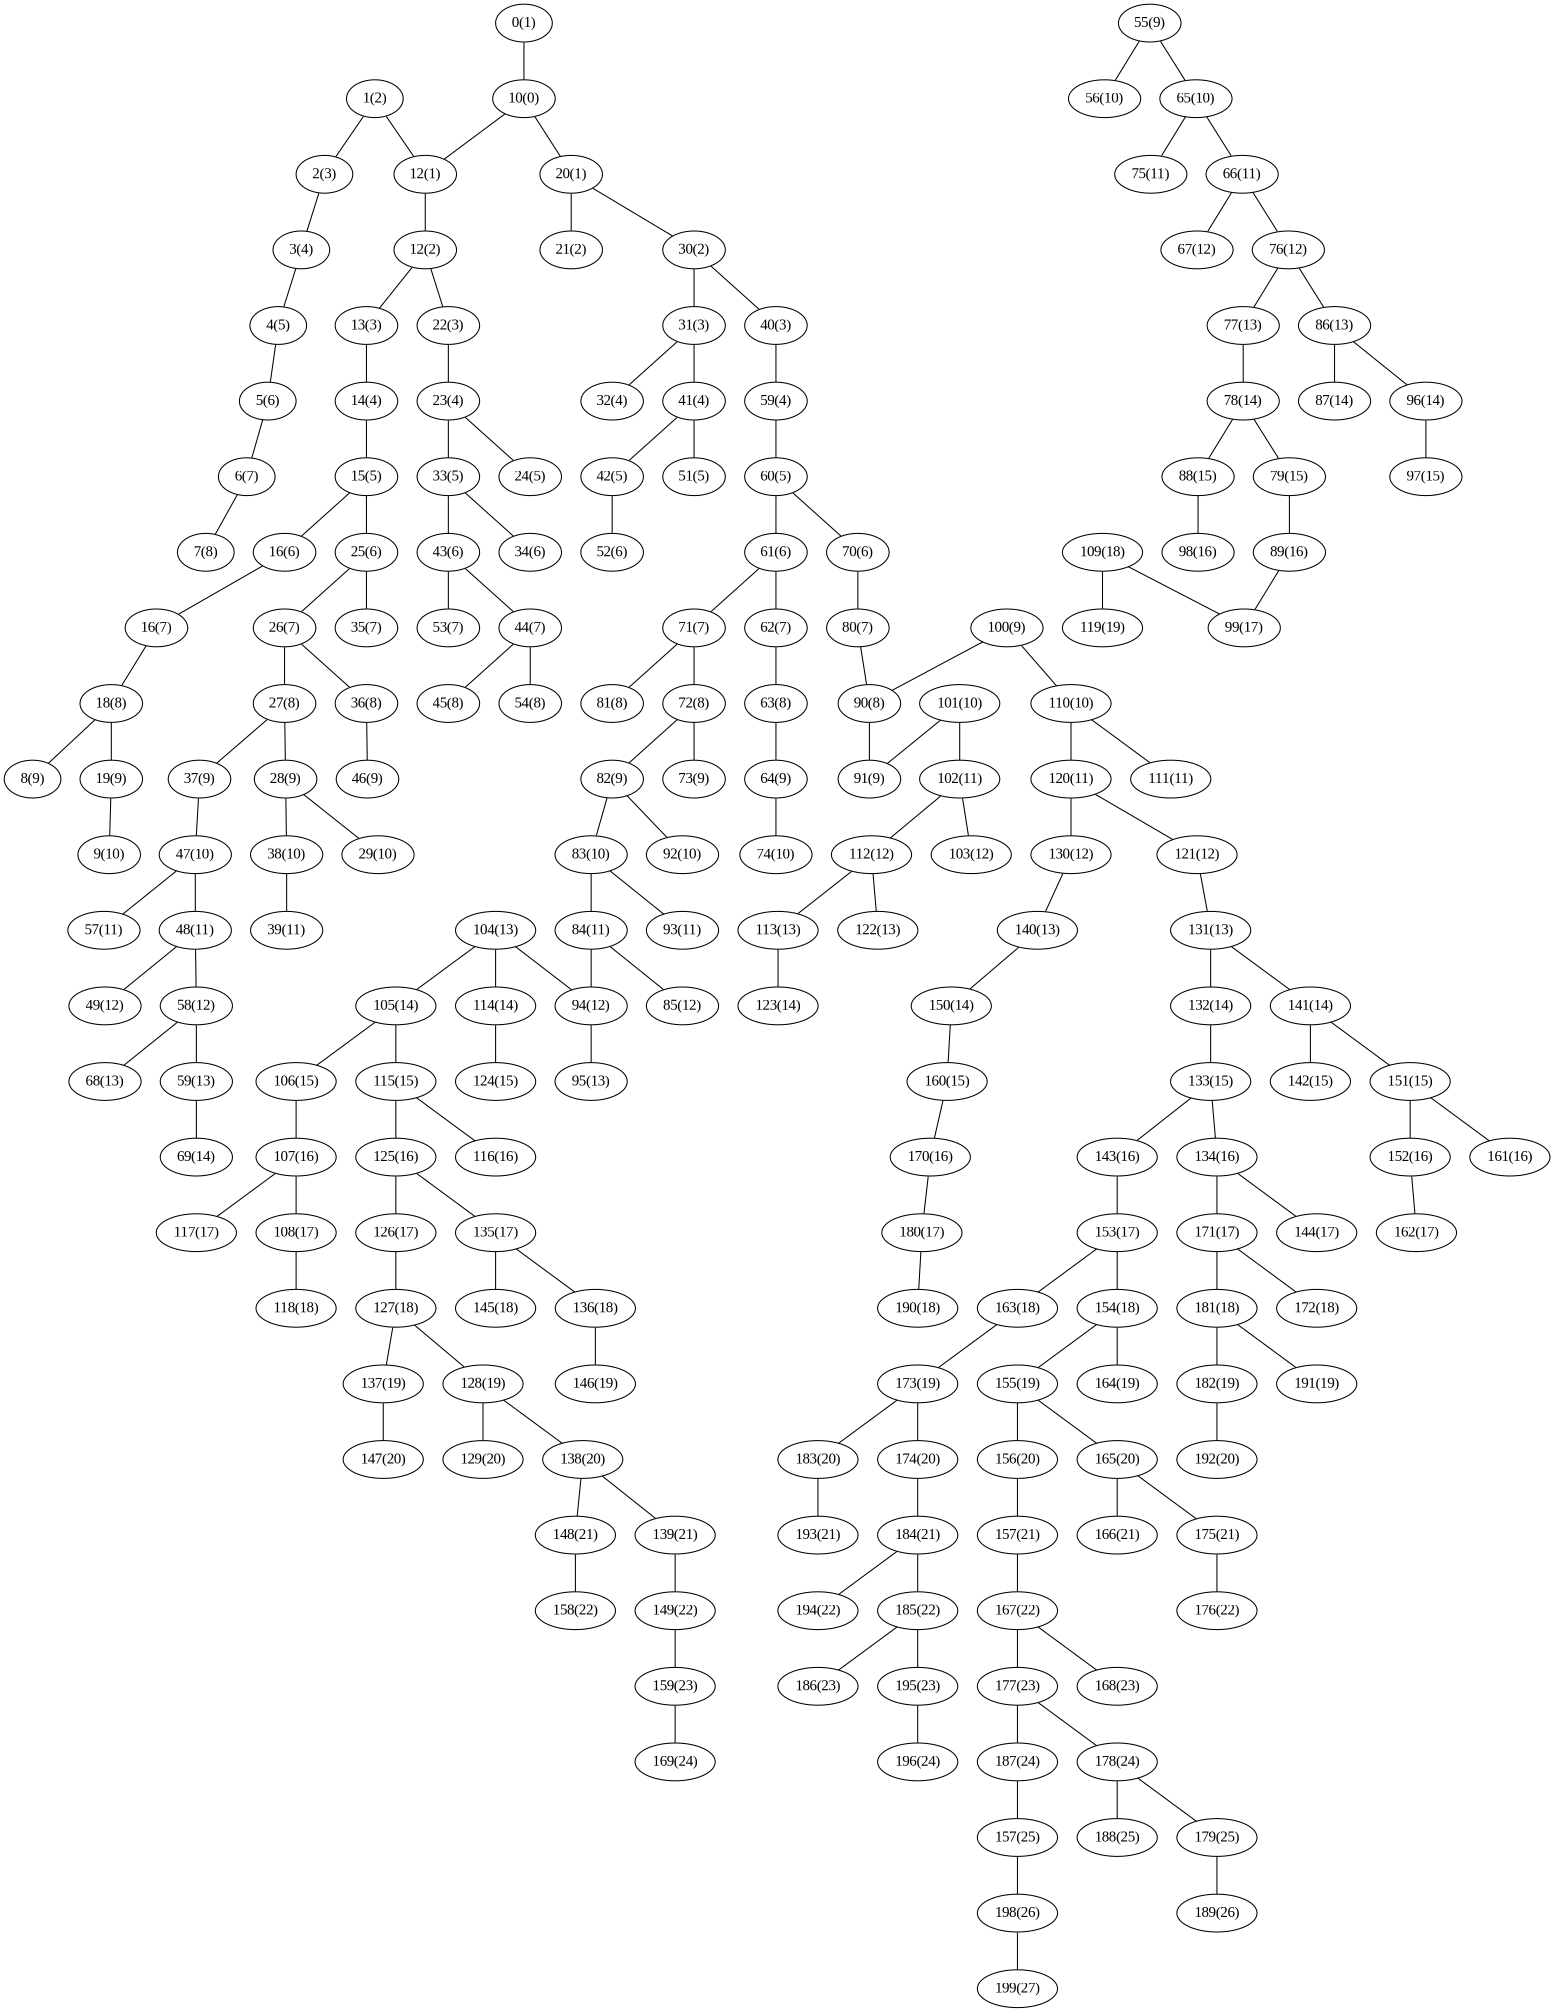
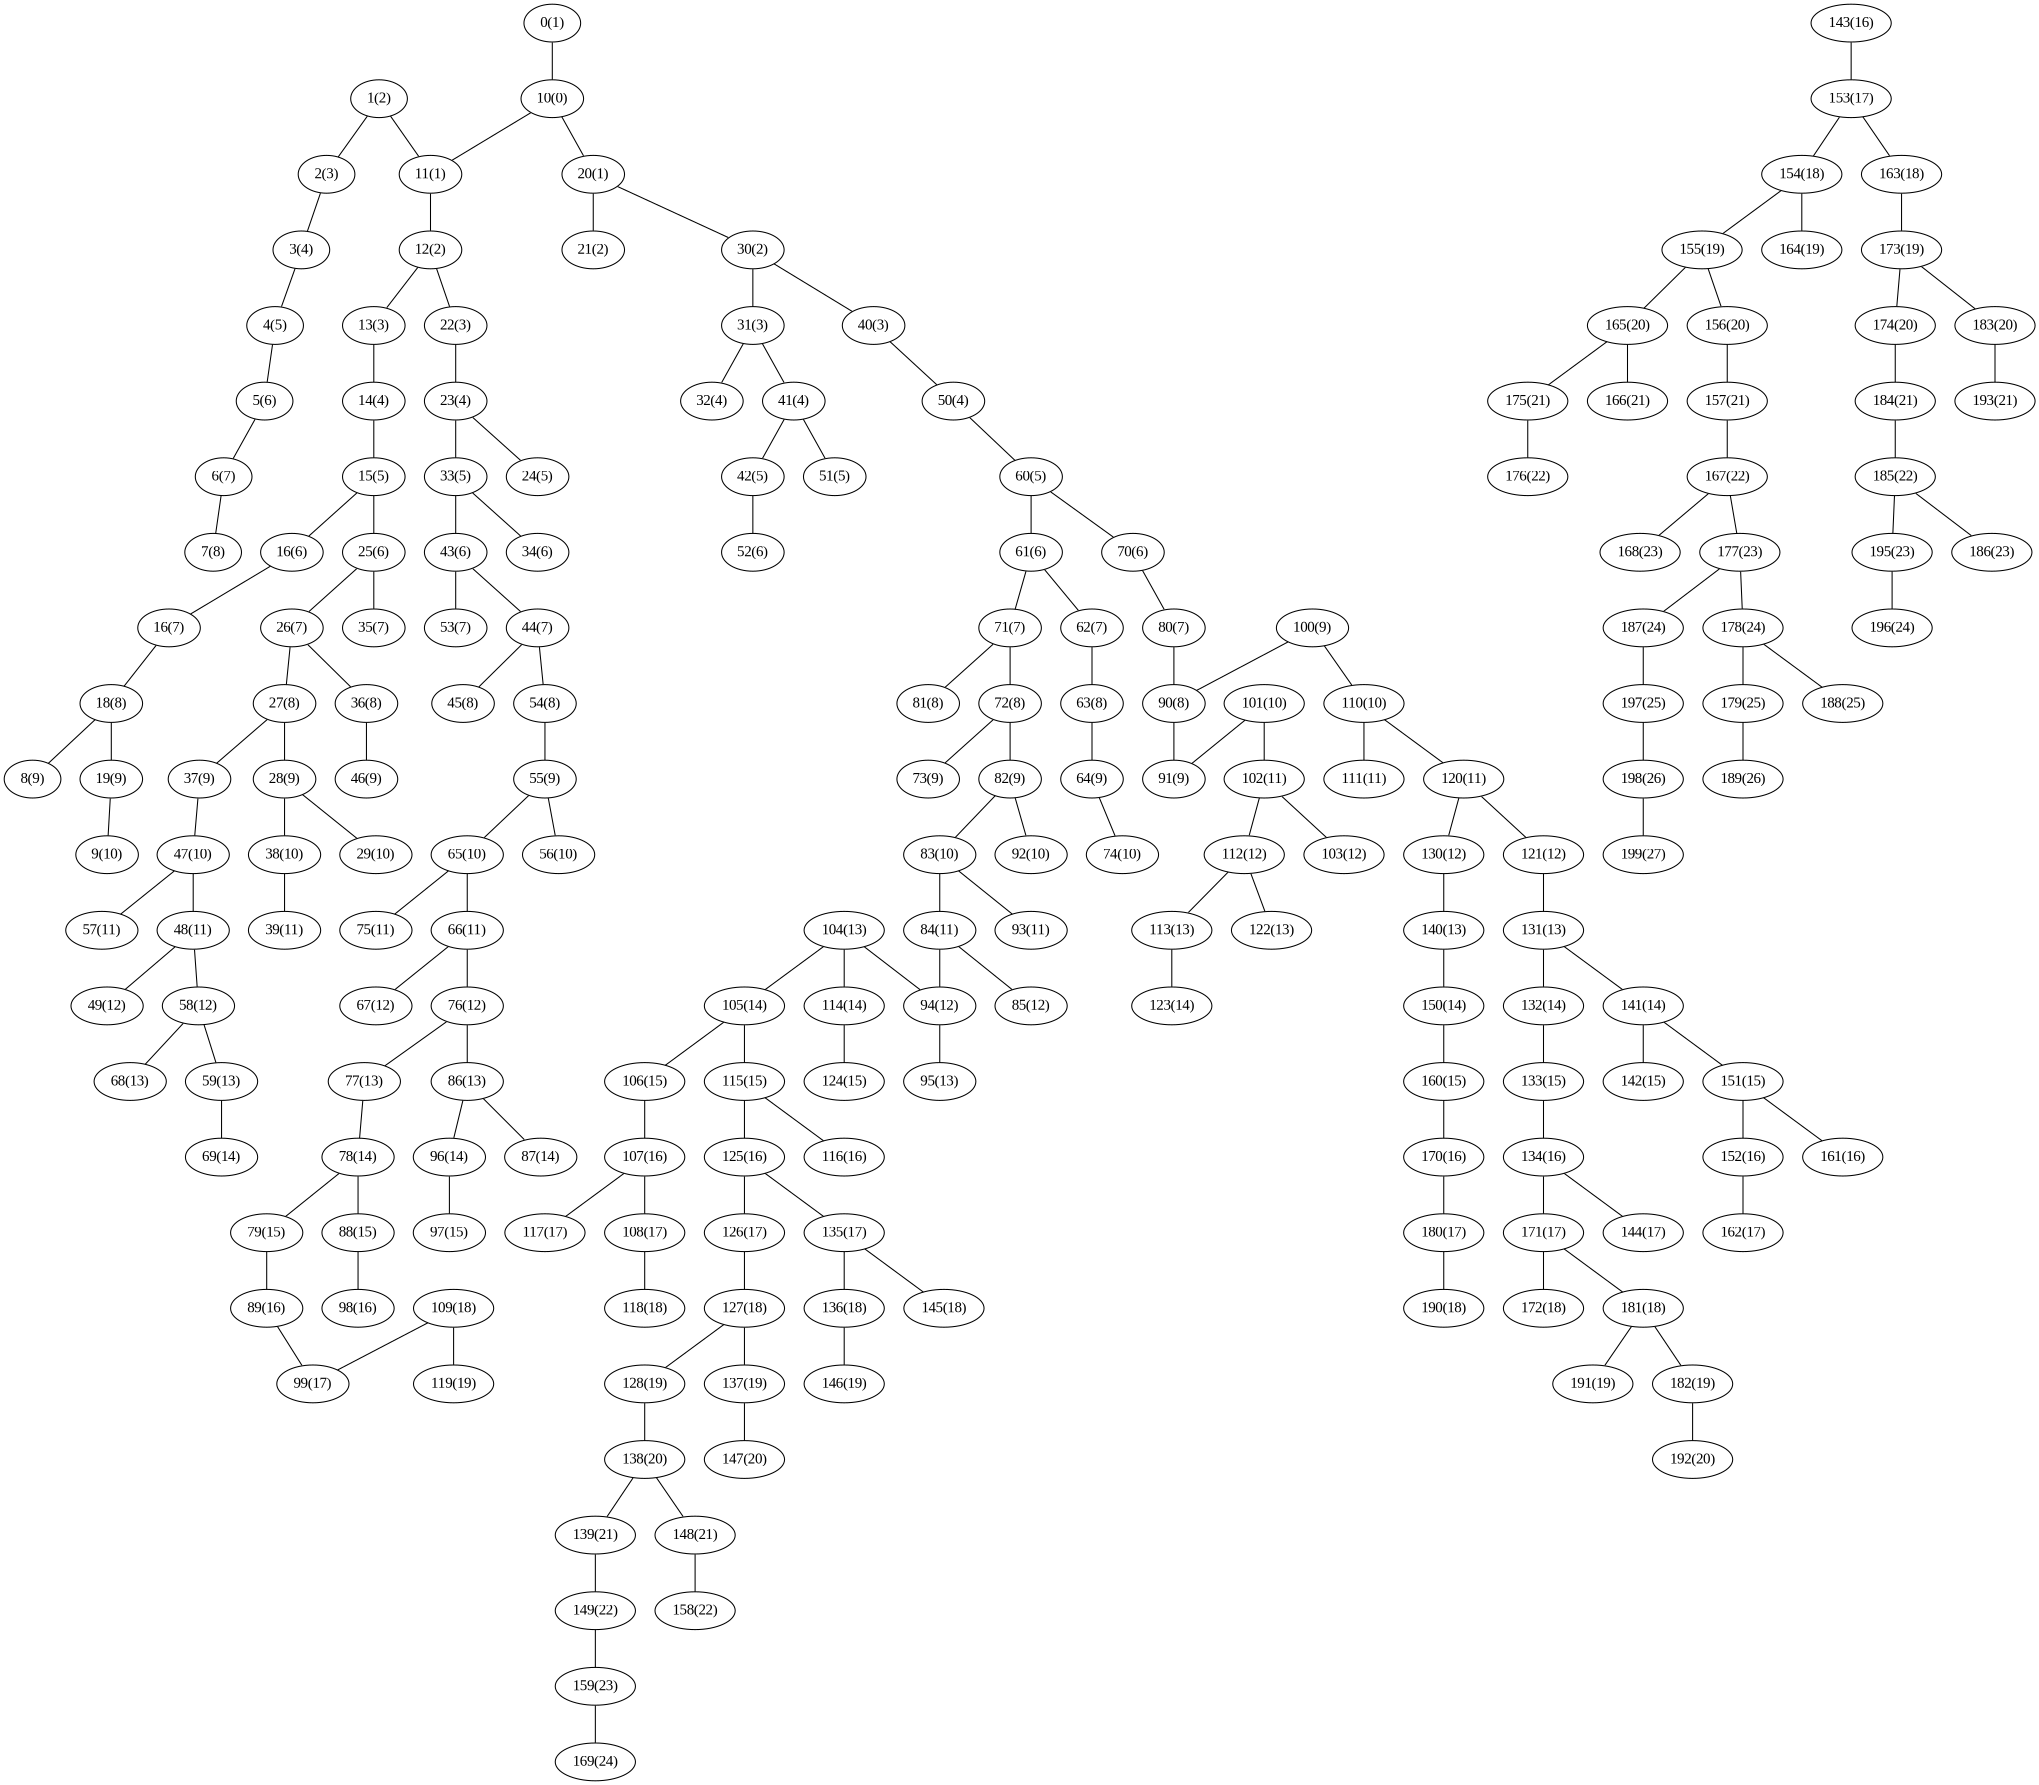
node "12(1)": label "12(1)" -> "11(1)"
node "59(4)": label "59(4)" -> "50(4)"
edge "54(8)" -- "55(9)": added
edge "133(15)" -- "143(16)": removed
node "129(20)": removed
node "194(22)": removed
node "157(25)": label "157(25)" -> "197(25)"
